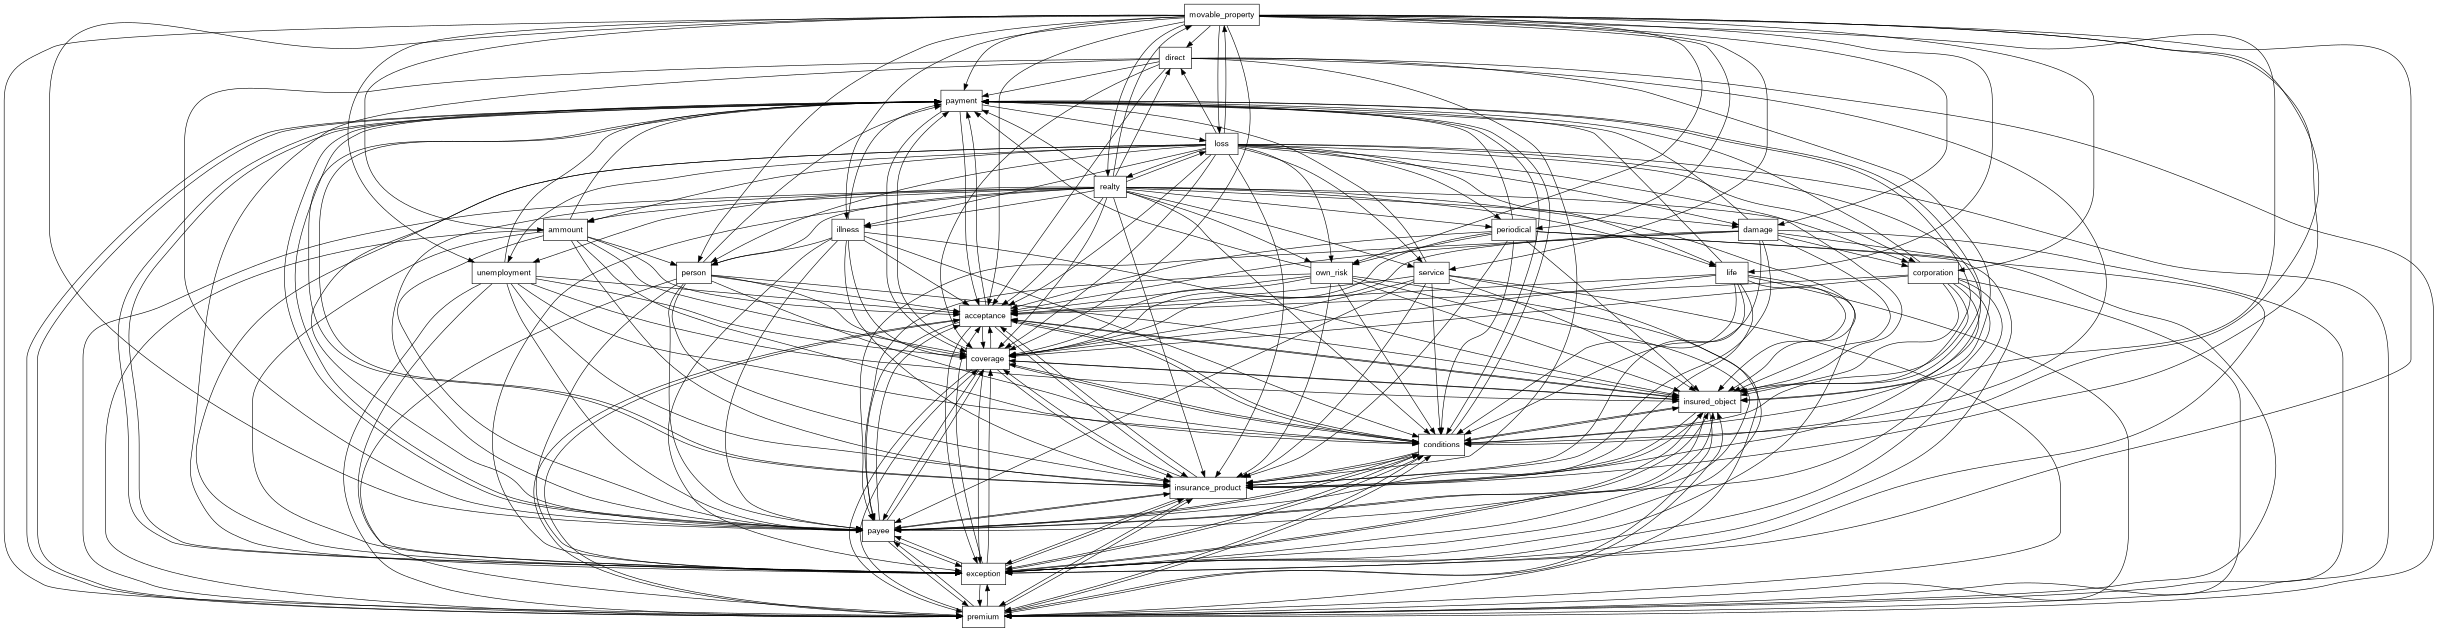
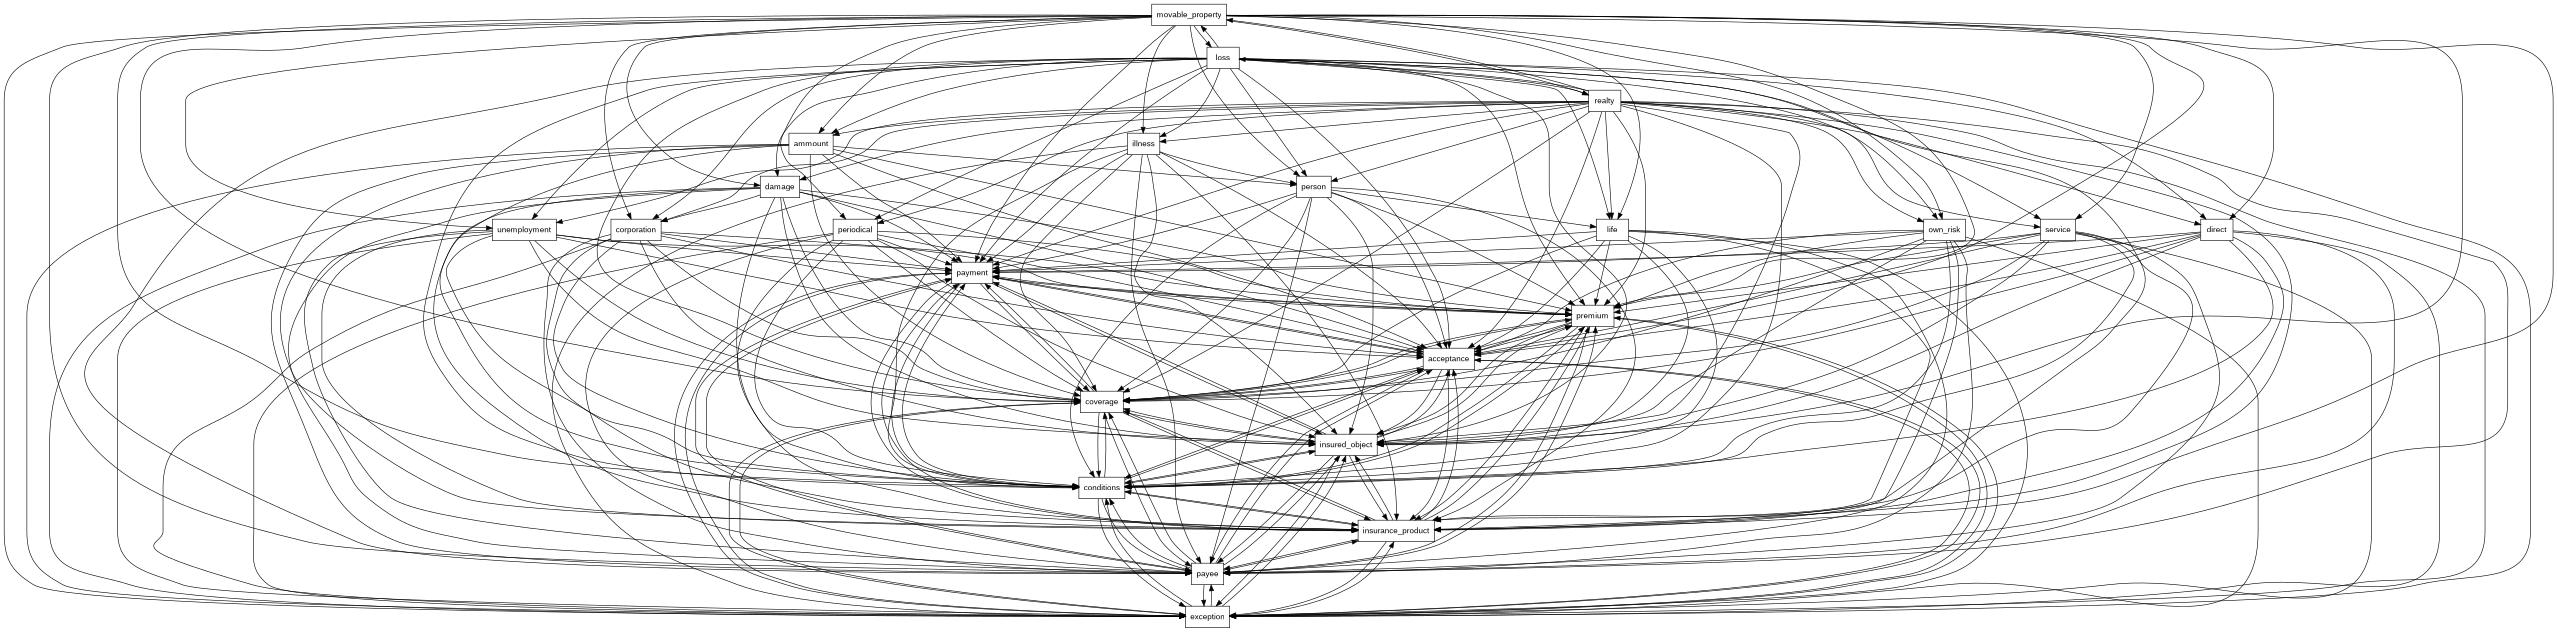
edge "payment" -> "loss": reversed
edge "periodical" -> "own_risk": now "periodical" -> "payee"
edge "person" -> "exception": now "person" -> "life"
